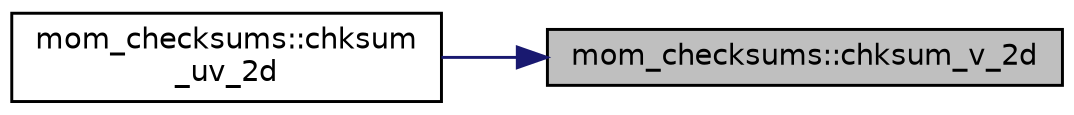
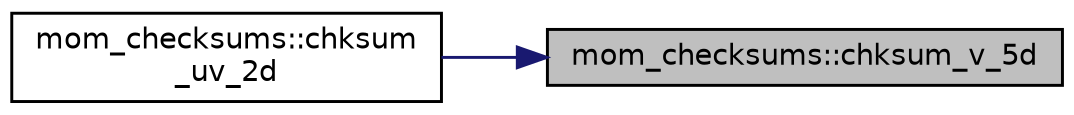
node "mom_checksums::chksum_v_2d": label "mom_checksums::chksum_v_2d" -> "mom_checksums::chksum_v_5d"
